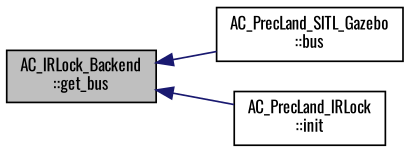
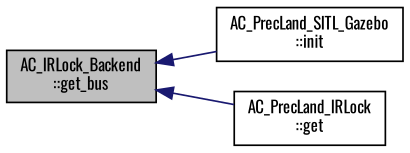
node "AC_PrecLand_SITL_Gazebo ::bus": label "AC_PrecLand_SITL_Gazebo ::bus" -> "AC_PrecLand_SITL_Gazebo ::init"
node "AC_PrecLand_IRLock ::init": label "AC_PrecLand_IRLock ::init" -> "AC_PrecLand_IRLock ::get"
